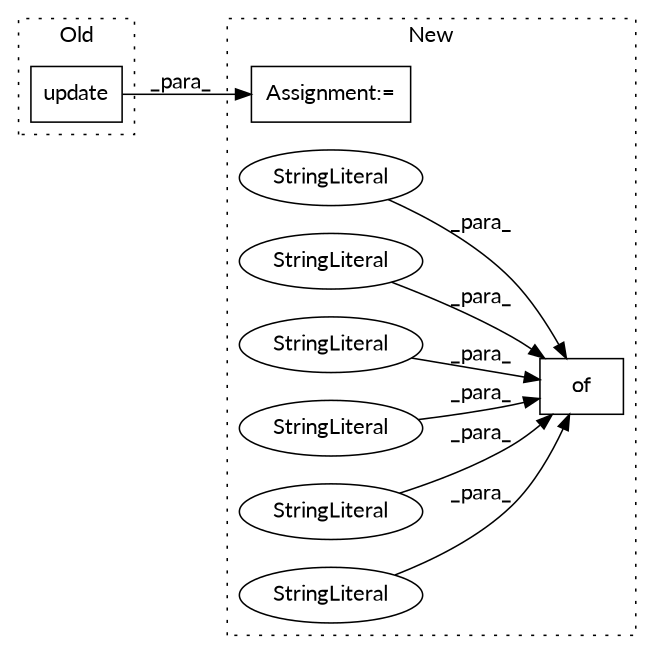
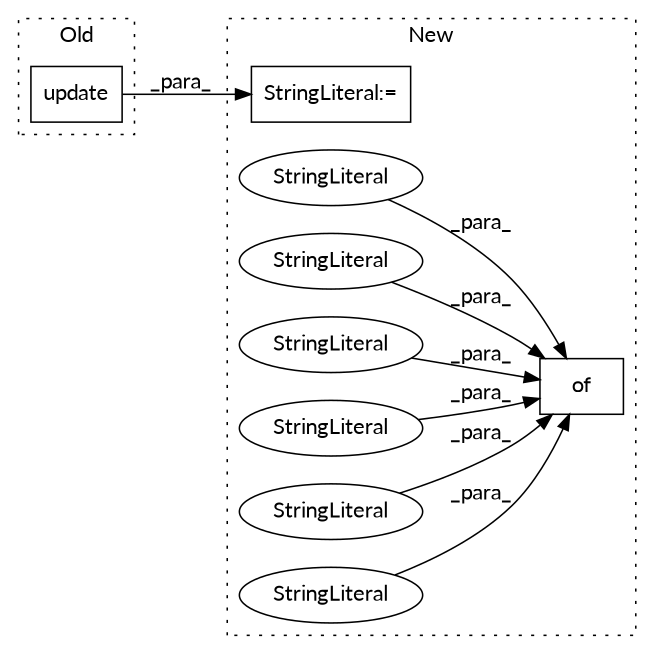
node "Assignment:=": label "Assignment:=" -> "StringLiteral:="
